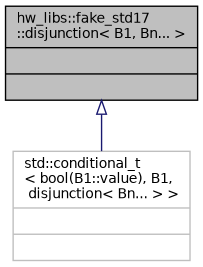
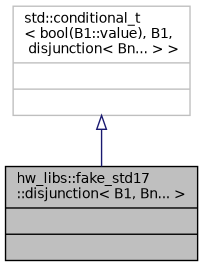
edge "std::conditional_t" -> "hw_libs::fake_std17": reversed
